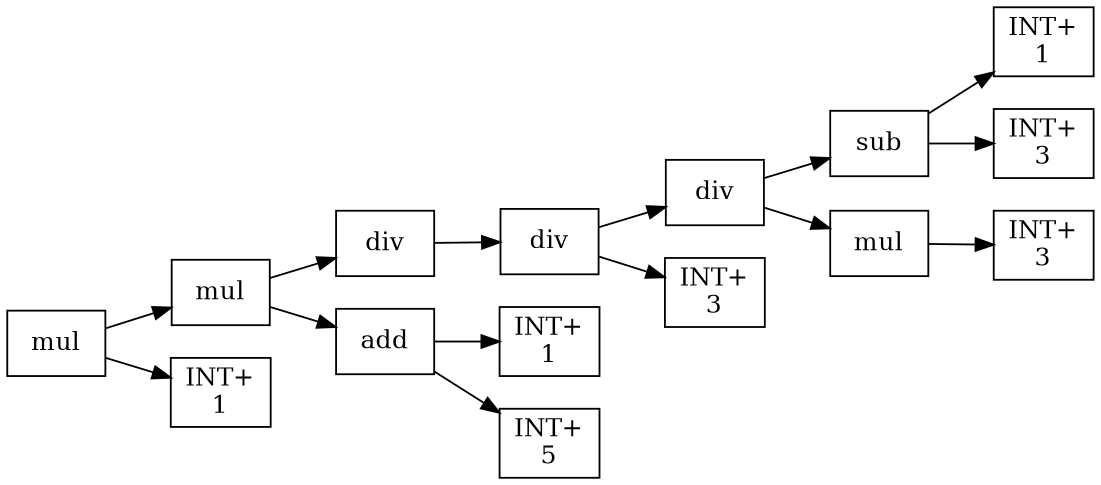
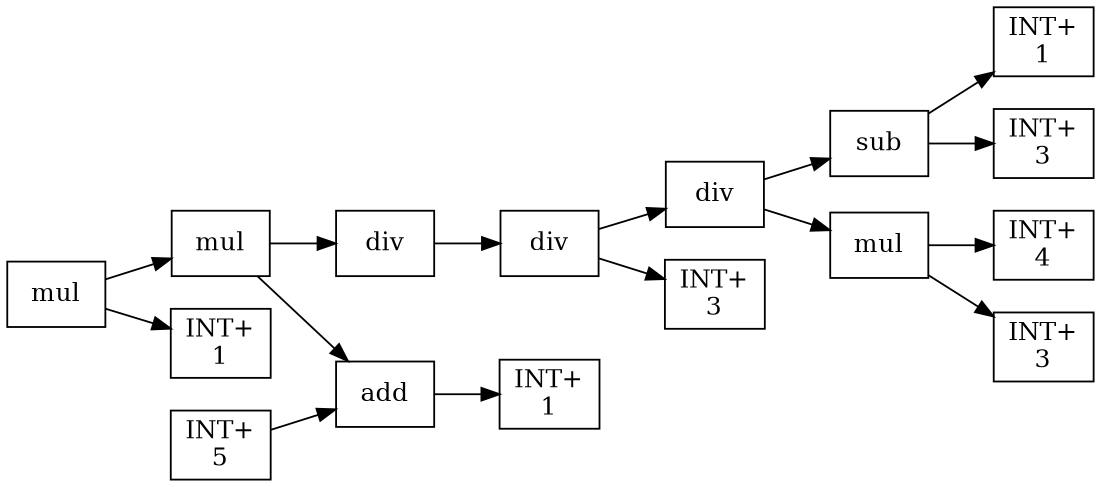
node "INT+ 4": added
edge "add" -> "INT+ 5": reversed
